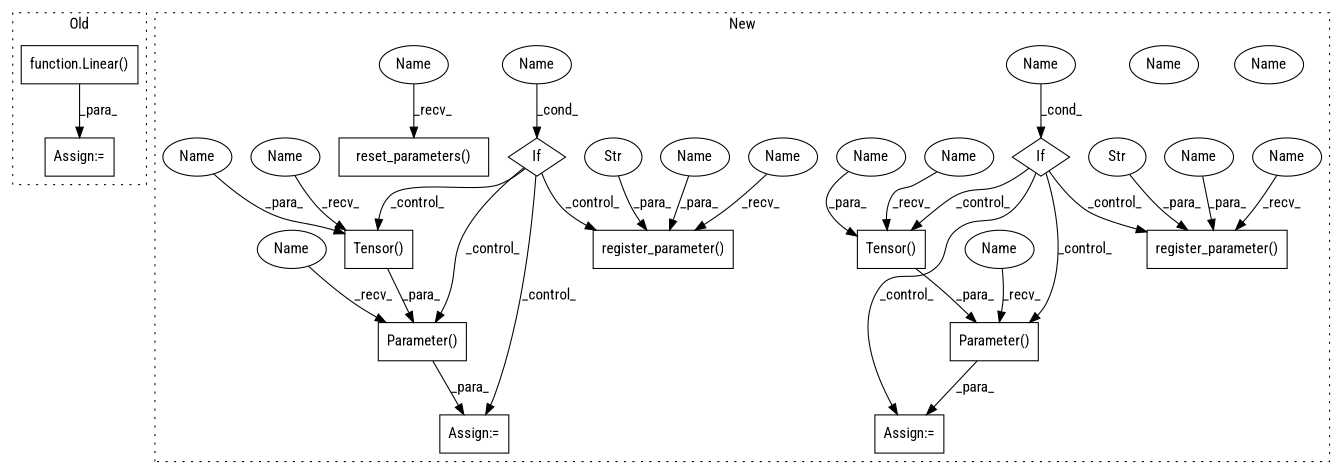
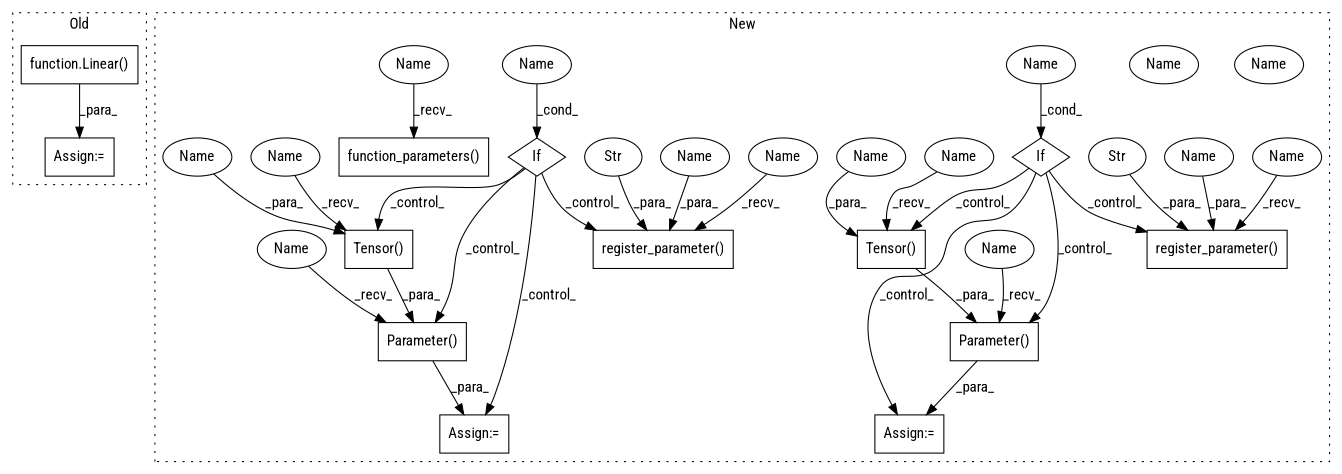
node "reset_parameters()": label "reset_parameters()" -> "function_parameters()"
